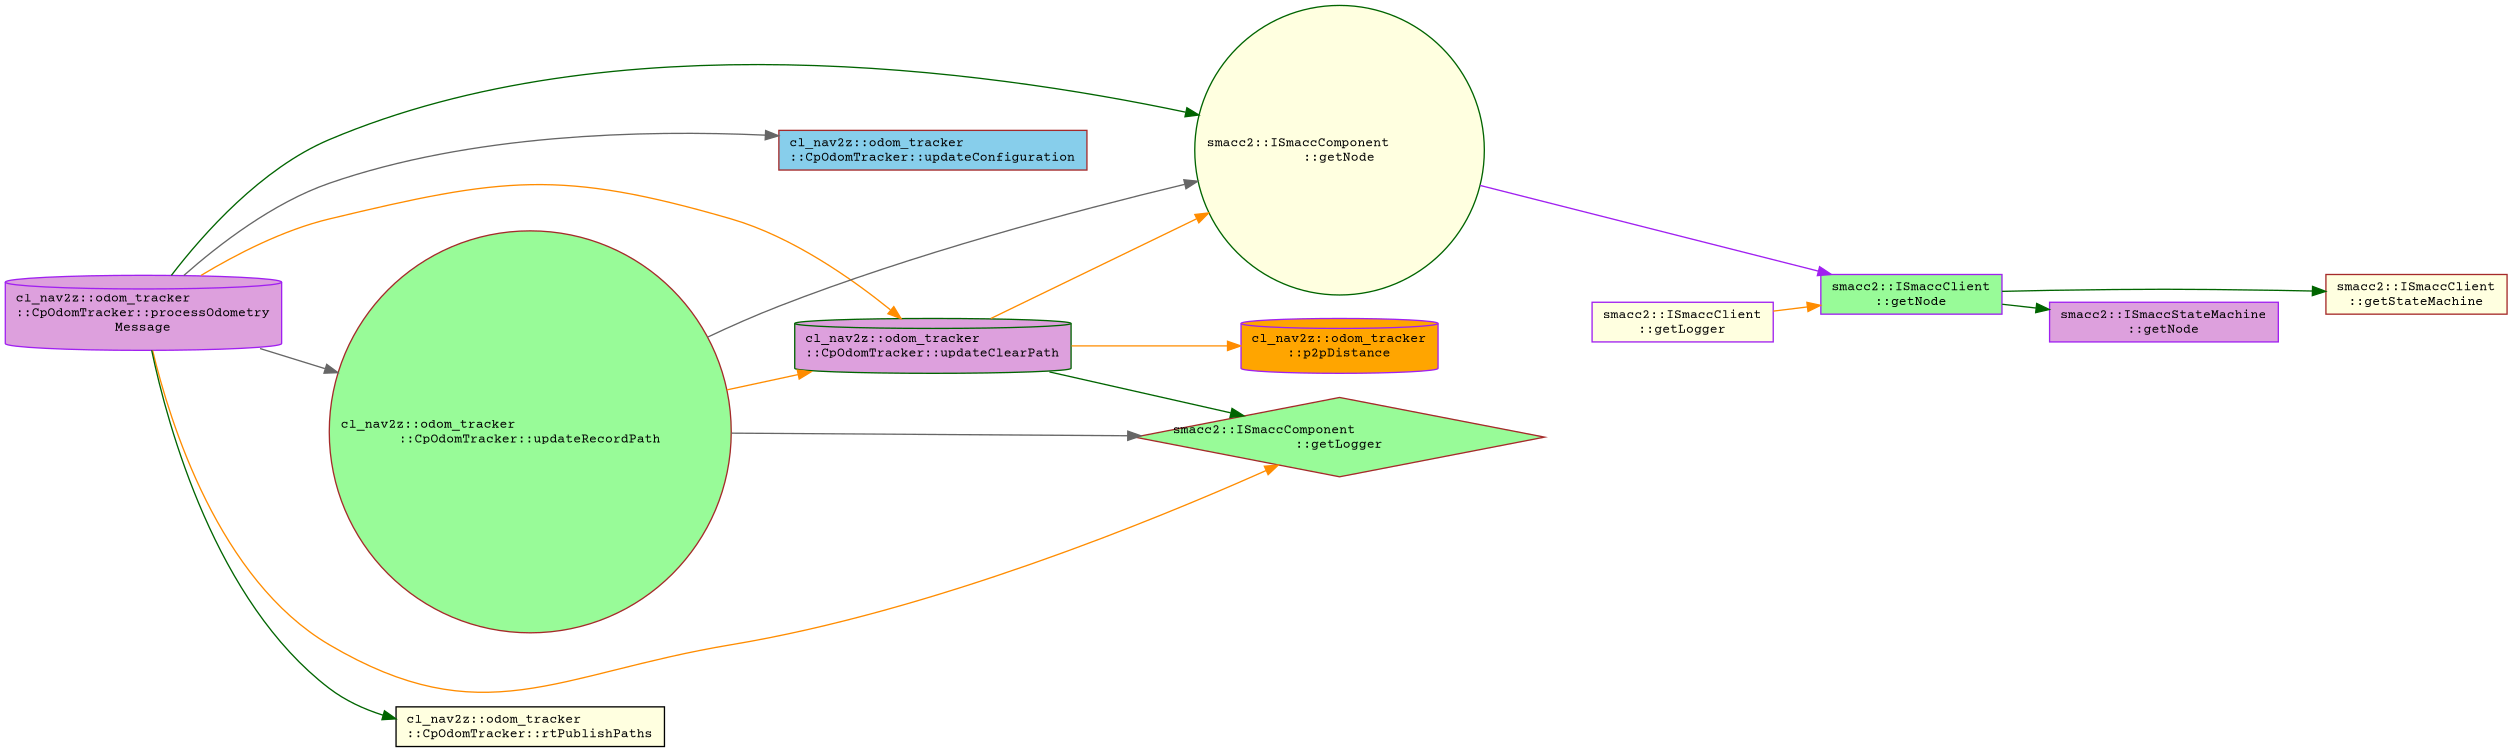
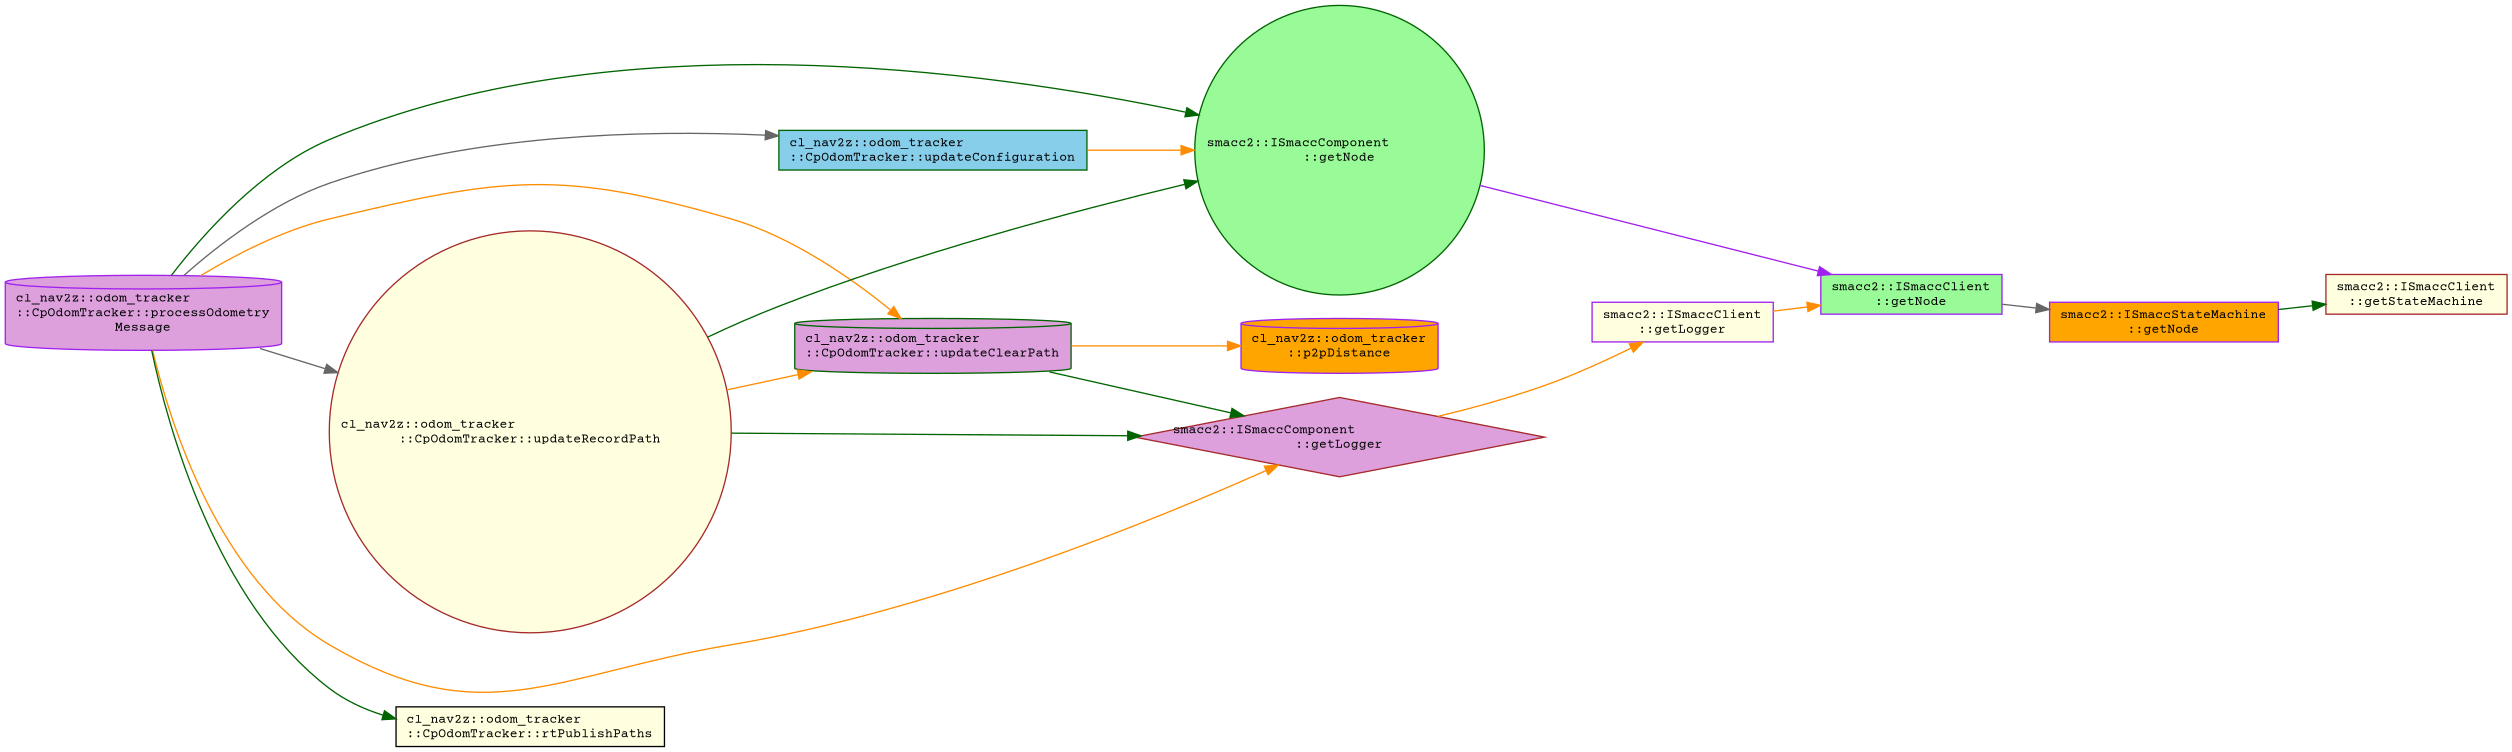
node "cl_nav2z::odom_tracker ::CpOdomTracker::updateConfiguration": color brown -> darkgreen
node "smacc2::ISmaccComponent ::getNode": fillcolor lightyellow -> palegreen
edge "cl_nav2z::odom_tracker ::CpOdomTracker::updateRecordPath" -> "smacc2::ISmaccComponent ::getNode": color gray40 -> darkgreen
edge "cl_nav2z::odom_tracker ::CpOdomTracker::updateClearPath" -> "smacc2::ISmaccComponent ::getNode": now "cl_nav2z::odom_tracker ::CpOdomTracker::updateConfiguration" -> "smacc2::ISmaccComponent ::getNode"
edge "smacc2::ISmaccClient ::getNode" -> "smacc2::ISmaccClient ::getStateMachine": now "smacc2::ISmaccStateMachine ::getNode" -> "smacc2::ISmaccClient ::getStateMachine"
edge "smacc2::ISmaccClient ::getNode" -> "smacc2::ISmaccStateMachine ::getNode": color darkgreen -> gray40
node "smacc2::ISmaccStateMachine ::getNode": fillcolor plum -> orange
edge "smacc2::ISmaccComponent ::getLogger" -> "smacc2::ISmaccClient ::getLogger": added
node "cl_nav2z::odom_tracker ::CpOdomTracker::updateRecordPath": fillcolor palegreen -> lightyellow
edge "cl_nav2z::odom_tracker ::CpOdomTracker::updateRecordPath" -> "smacc2::ISmaccComponent ::getLogger": color gray40 -> darkgreen
node "smacc2::ISmaccComponent ::getLogger": fillcolor palegreen -> plum
